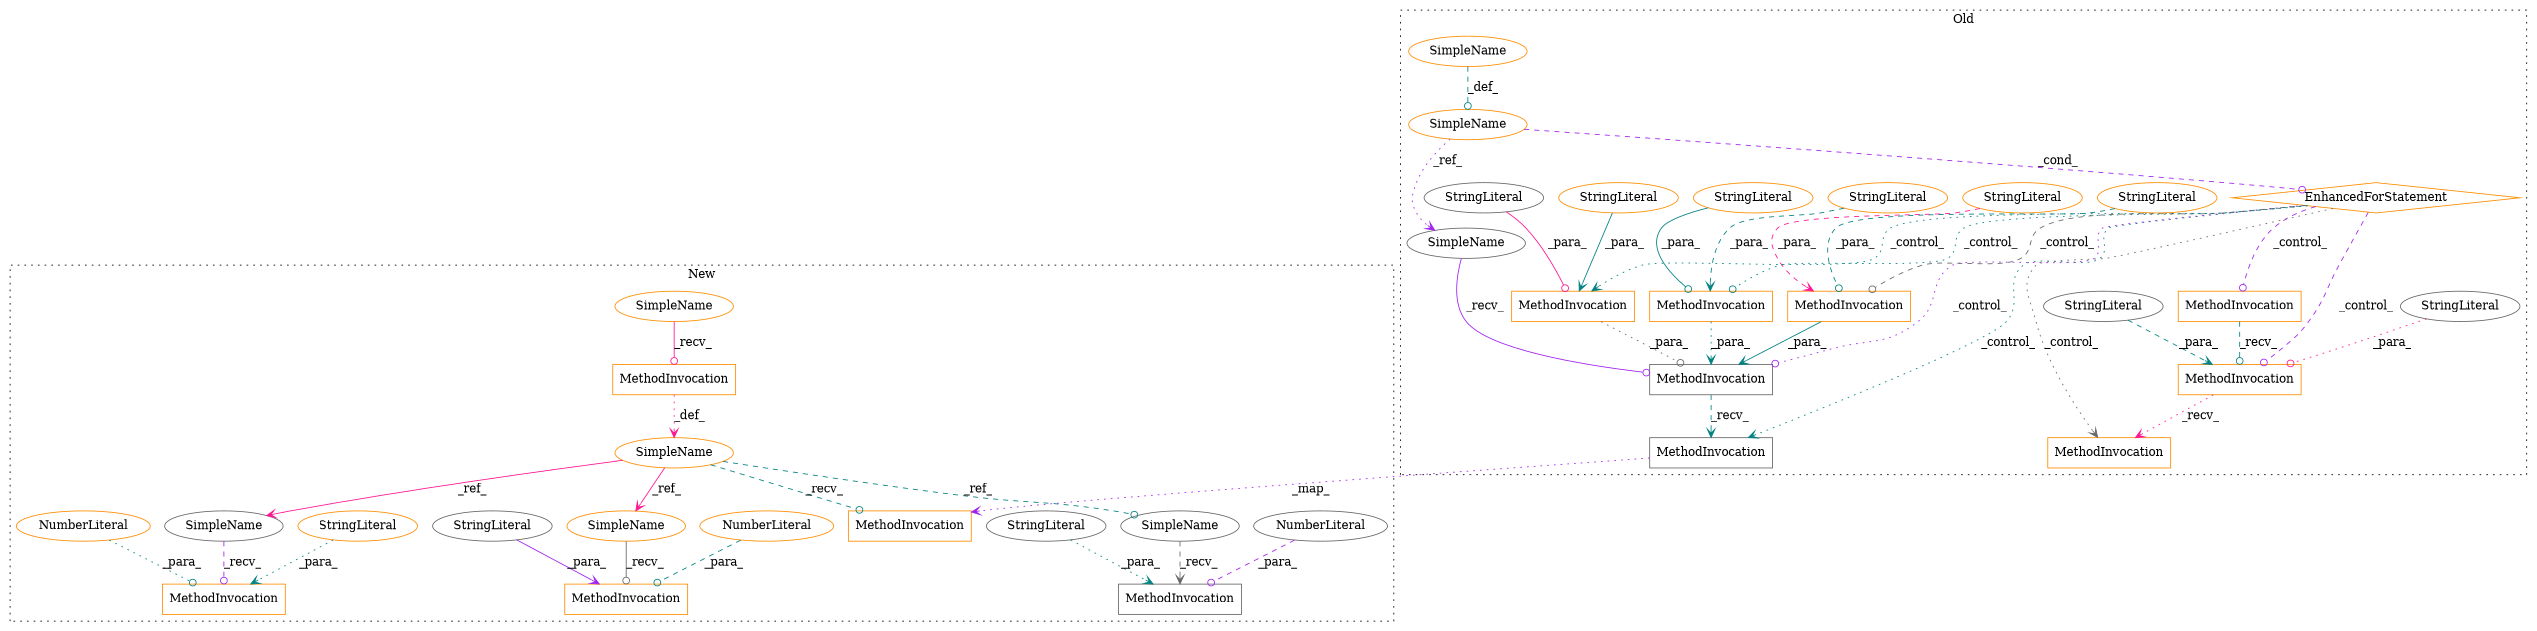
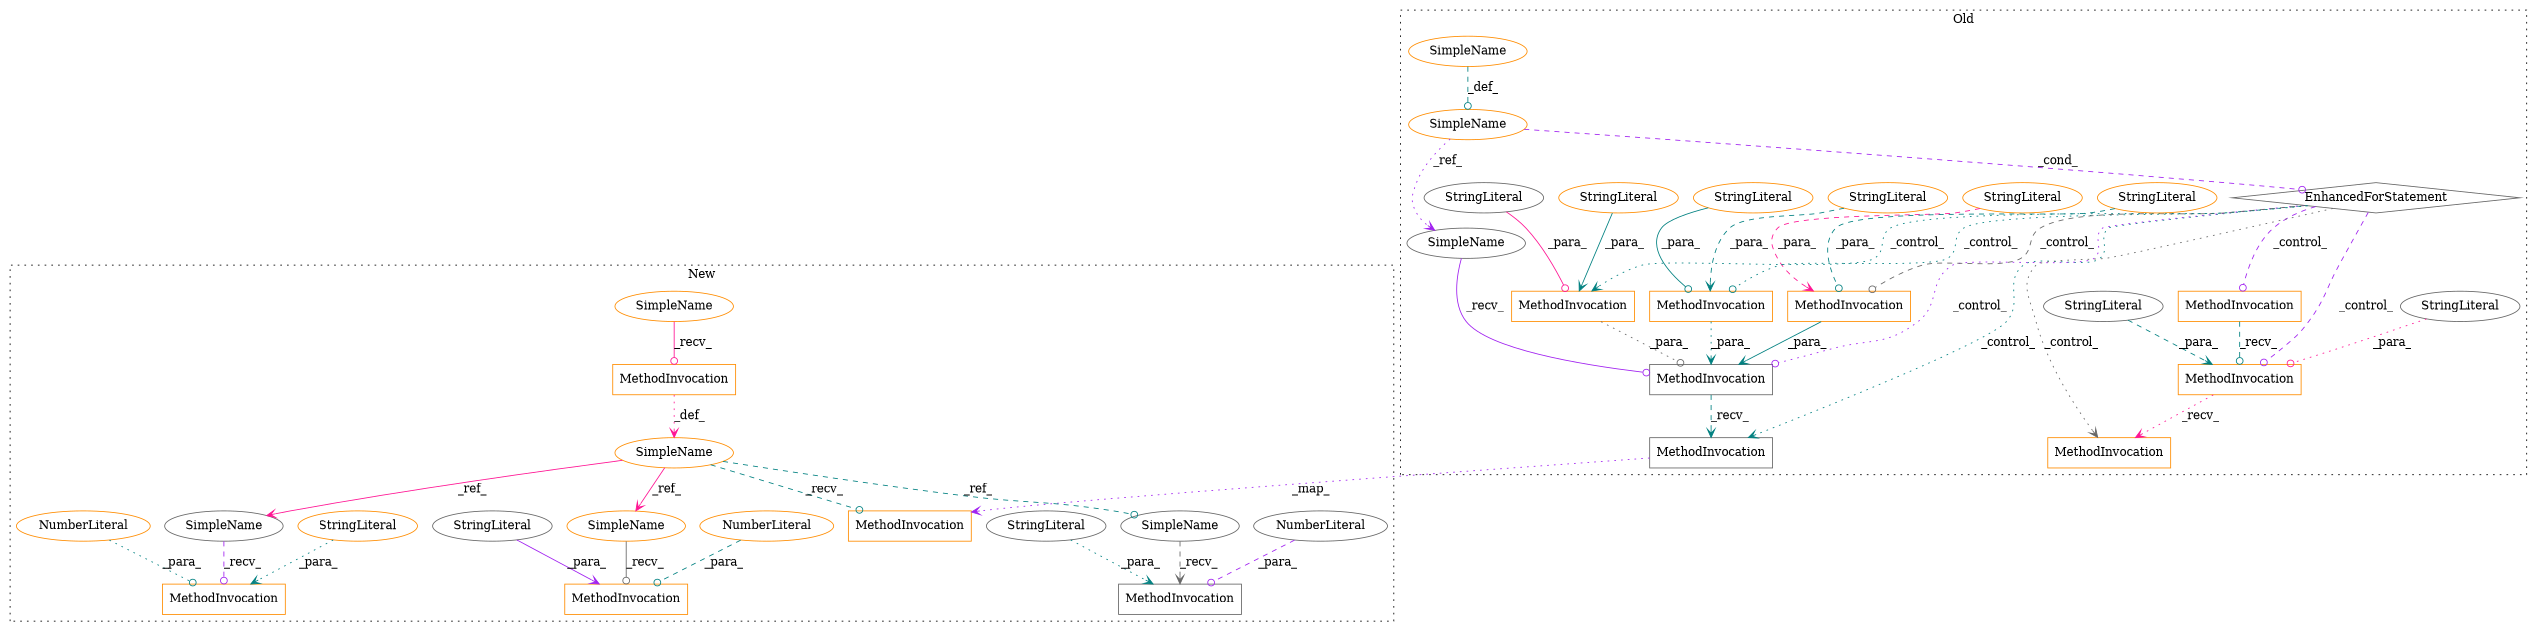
node "EnhancedForStatement": color darkorange -> gray40
